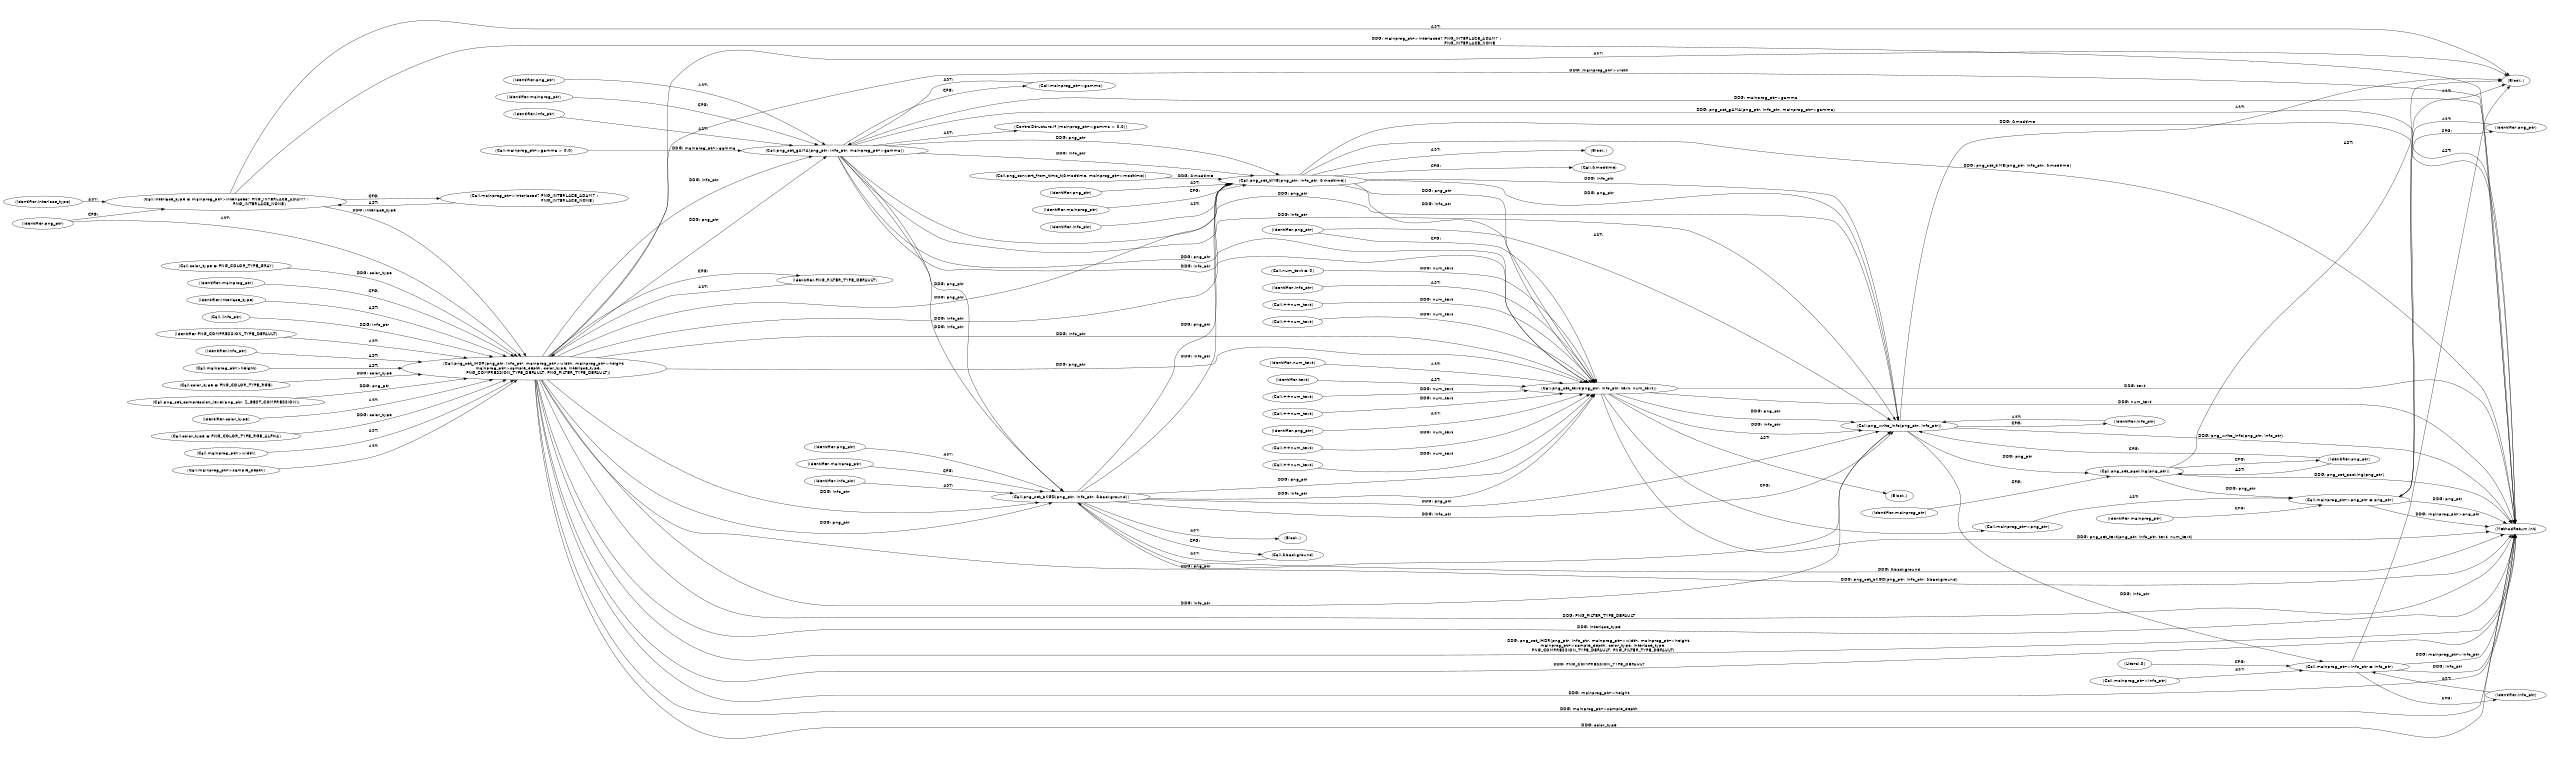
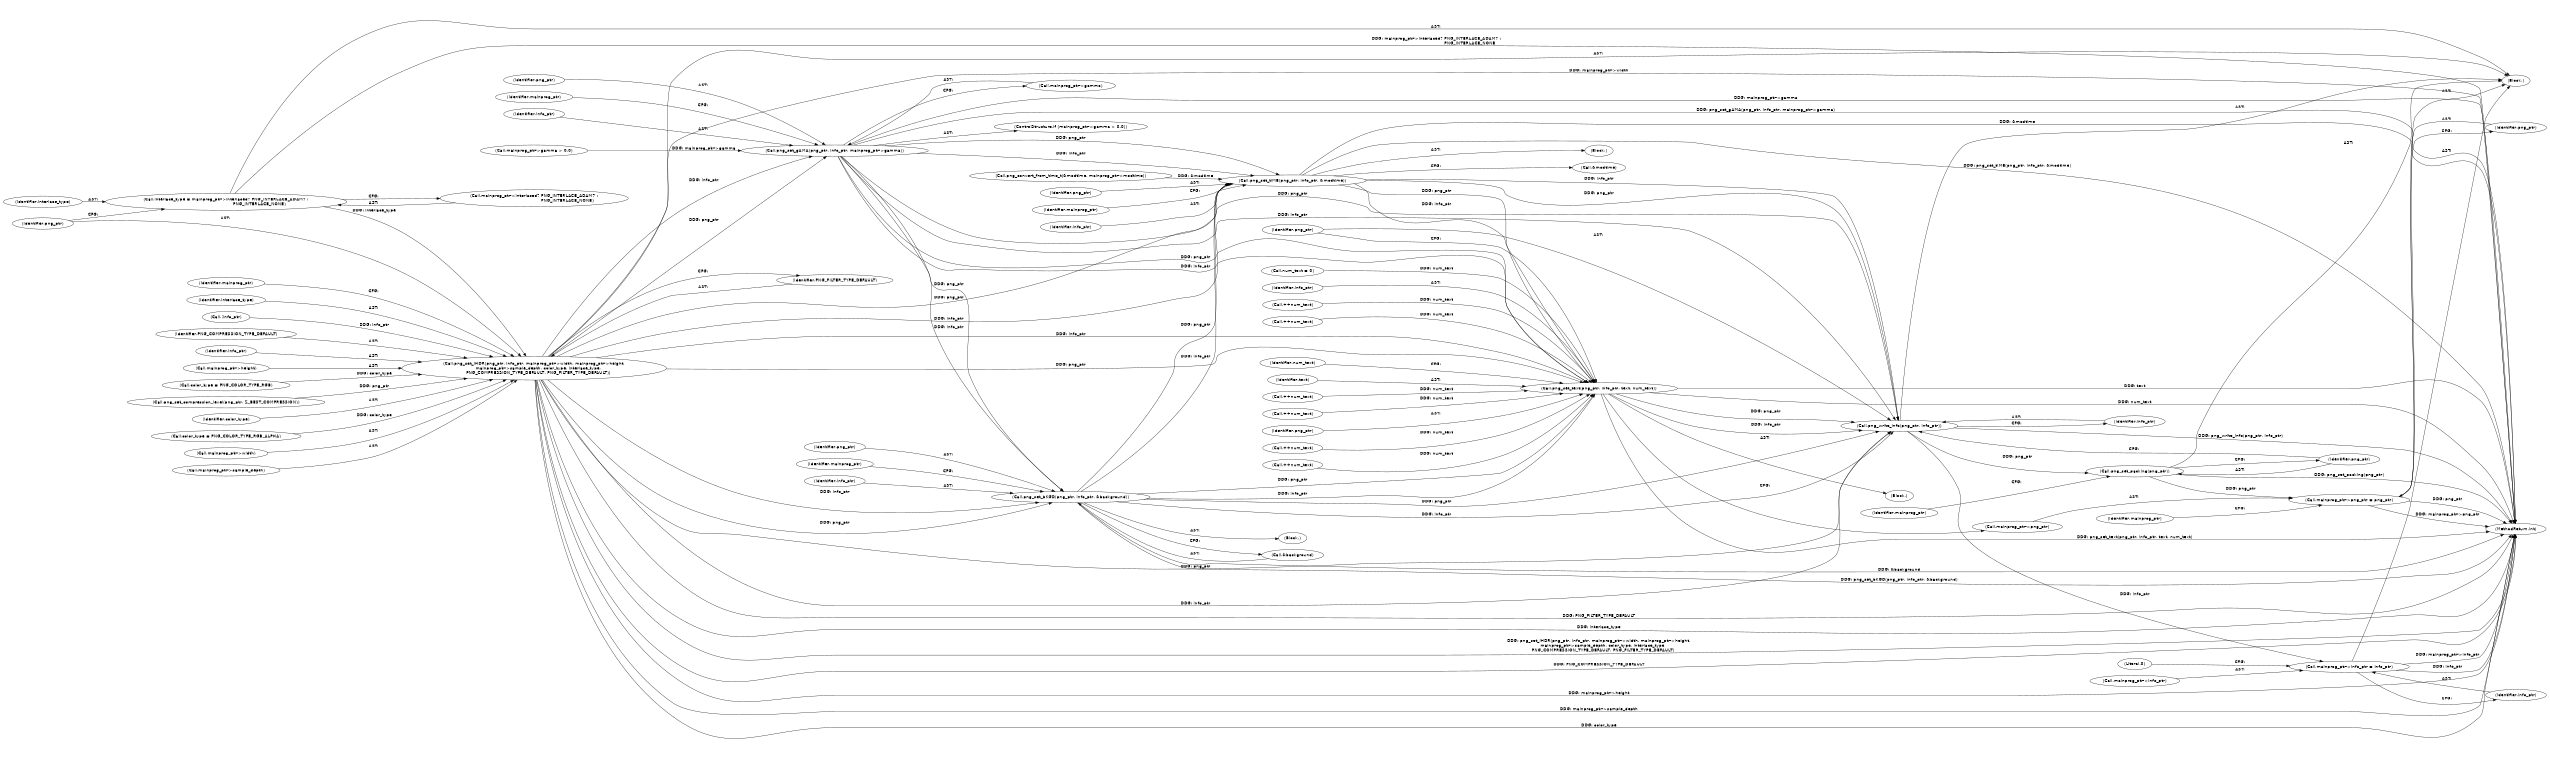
node "(Call,color_type = PNG_COLOR_TYPE_GRAY)": removed
edge "(Identifier,num_text)" -> "(Call,png_set_text(png_ptr, info_ptr, text, num_text))": label "AST: " -> "CFG: "
